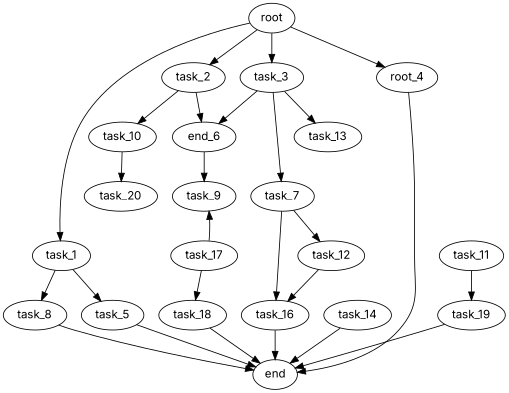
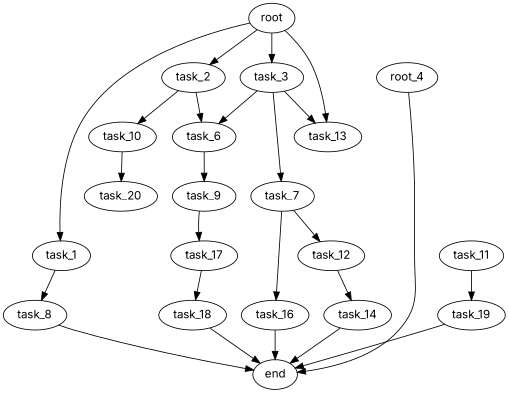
edge "root" -> "root_4": now "root" -> "task_13"
node "end_6": label "end_6" -> "task_6"
edge "task_17" -> "task_9": reversed
edge "task_12" -> "task_16": now "task_12" -> "task_14"
node "task_5": removed
